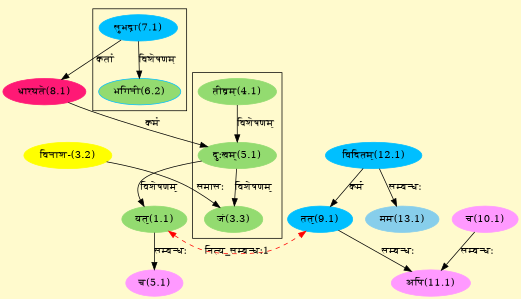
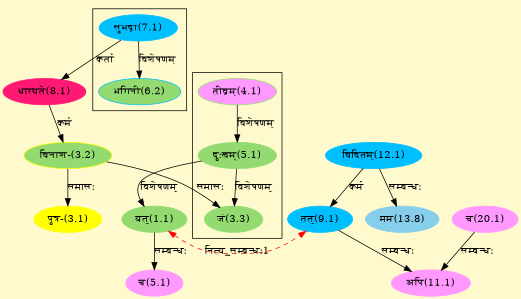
node "तीव्रम्(4.1)": fillcolor #93db70 -> #ff99ff
edge "धारयते(8.1)" -> "दुःखम्(5.1)": now "धारयते(8.1)" -> "विनाश-(3.2)"
node "विनाश-(3.2)": fillcolor #ffff00 -> #93db70
node "पुत्र-(3.1)": added
node "मम(13.1)": label "मम(13.1)" -> "मम(13.8)"
node "च(10.1)": label "च(10.1)" -> "च(20.1)"
